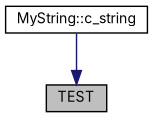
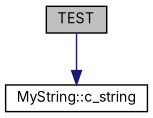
edge "MyString::c_string" -> "TEST": reversed
